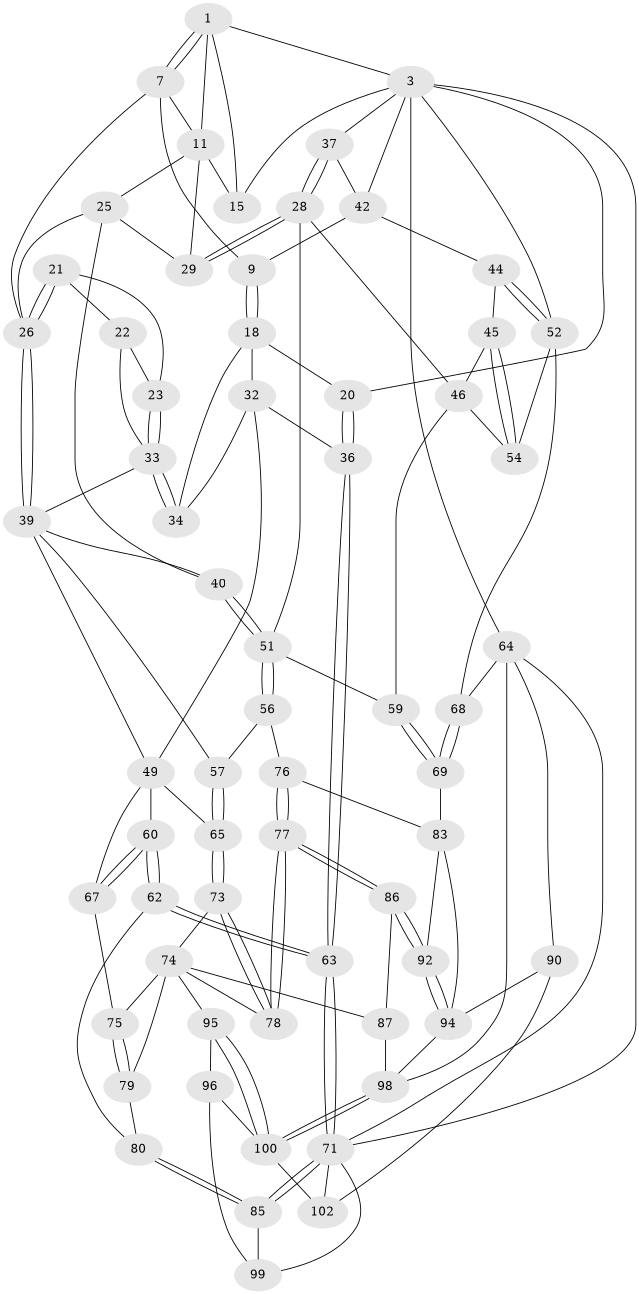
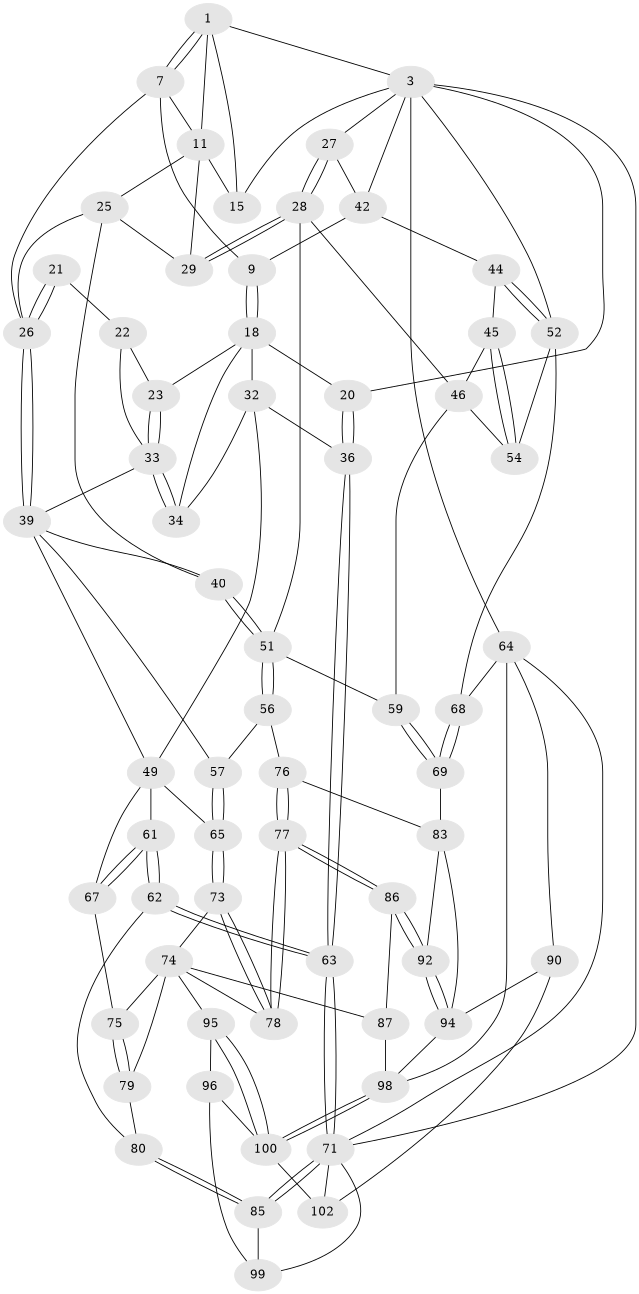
node "37": label "37" -> "27"
edge "21" -- "23": now "18" -- "23"
node "60": label "60" -> "61"
